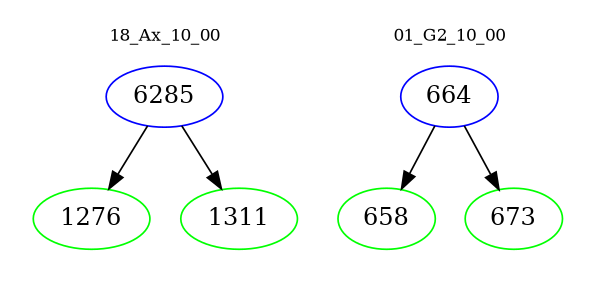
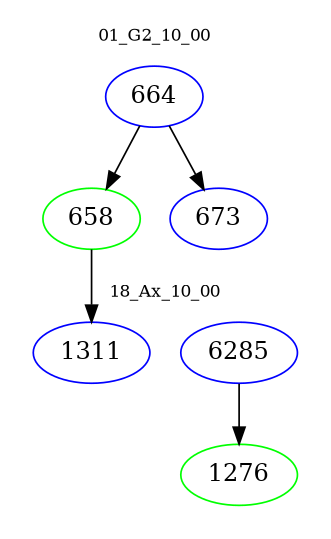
edge "6285" -> "1311": now "658" -> "1311"
node "1311": color green -> blue
node "673": color green -> blue
